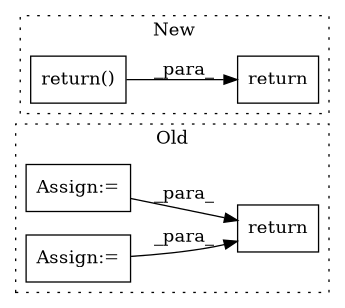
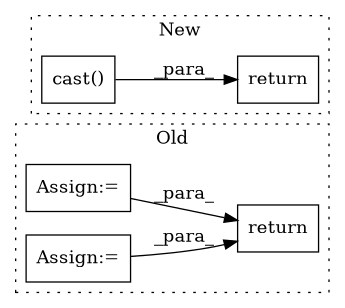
node "return()": label "return()" -> "cast()"
